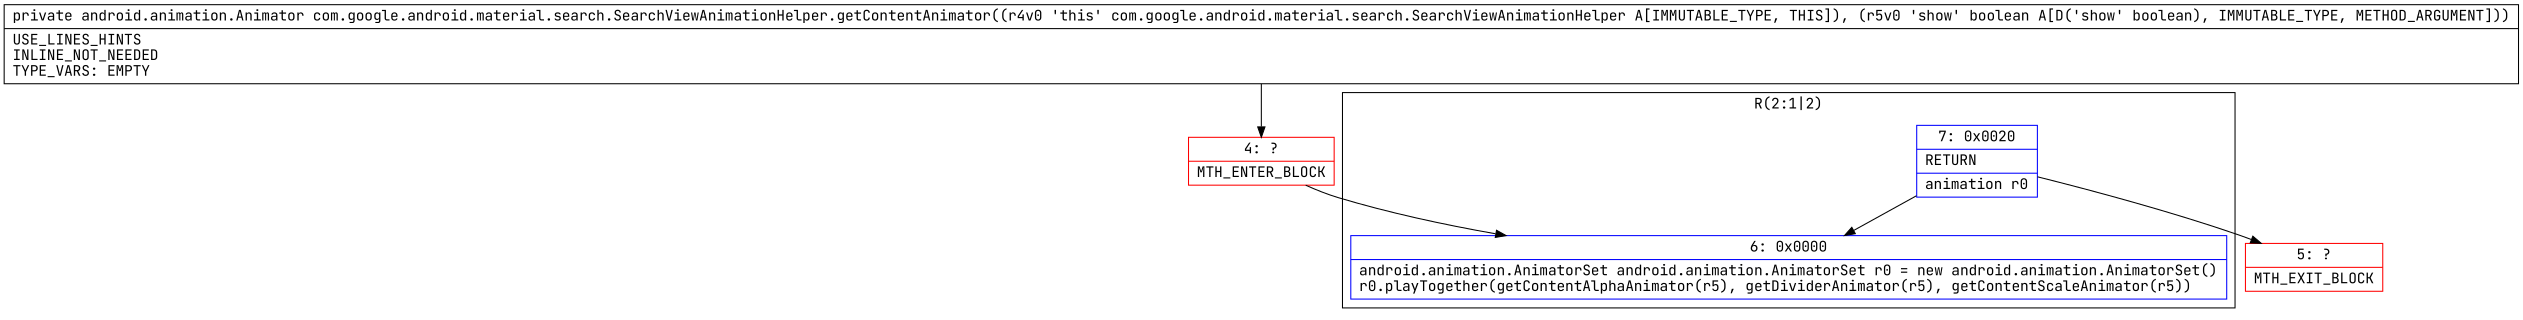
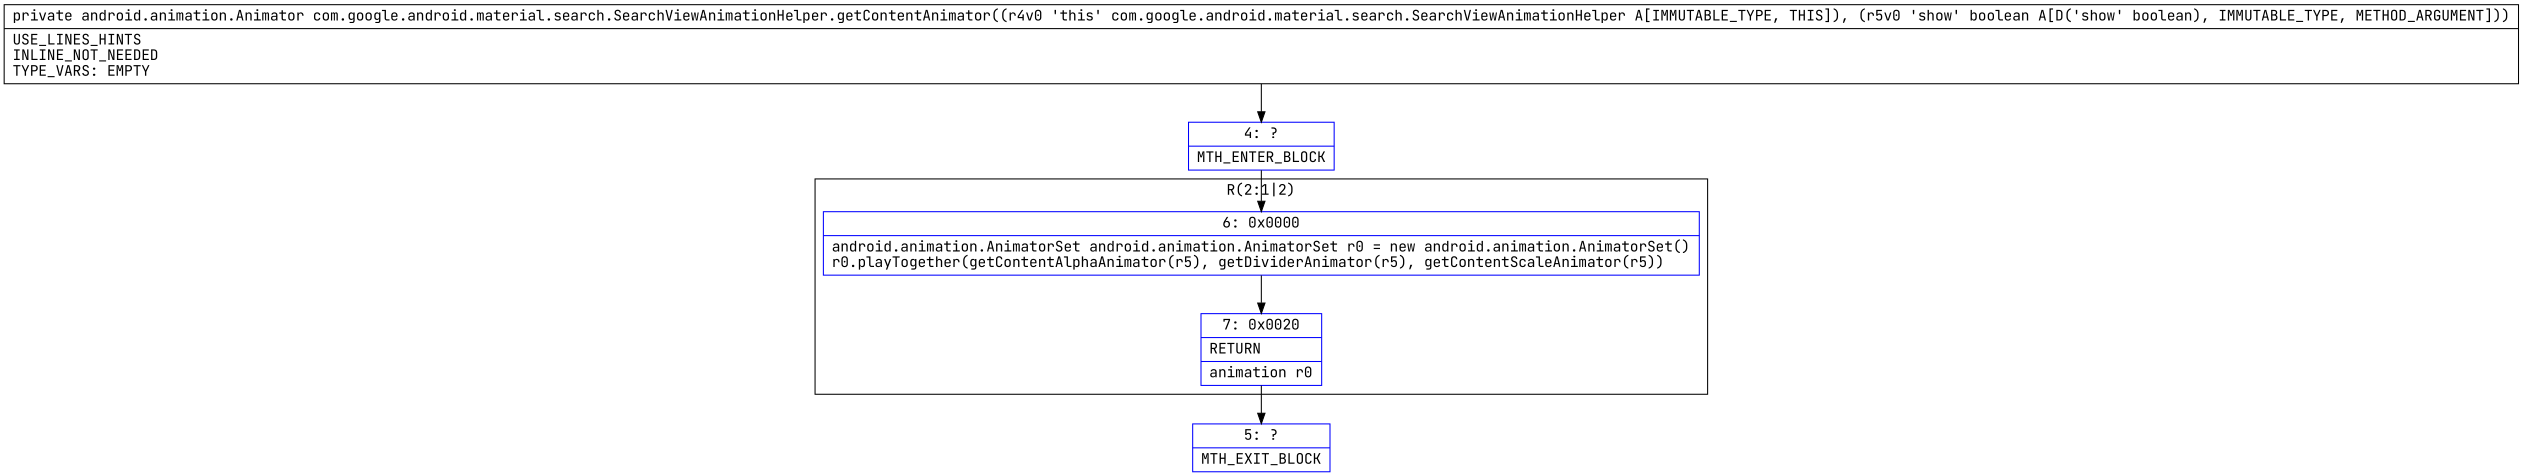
node "4: ?": color red -> blue
edge "7: 0x0020" -> "6: 0x0000": reversed
node "5: ?": color red -> blue
